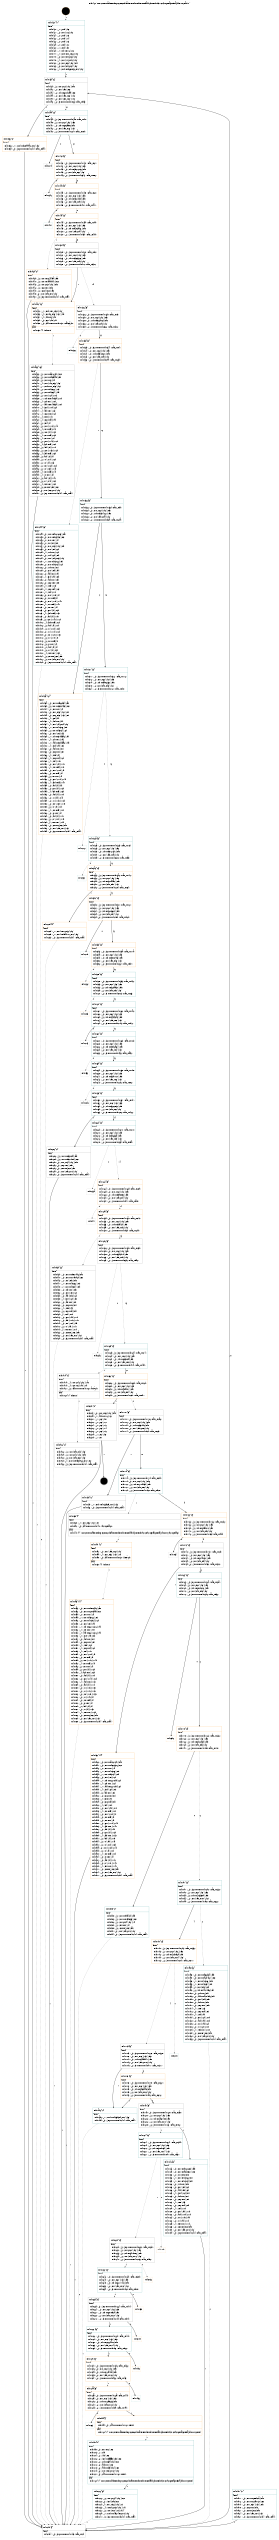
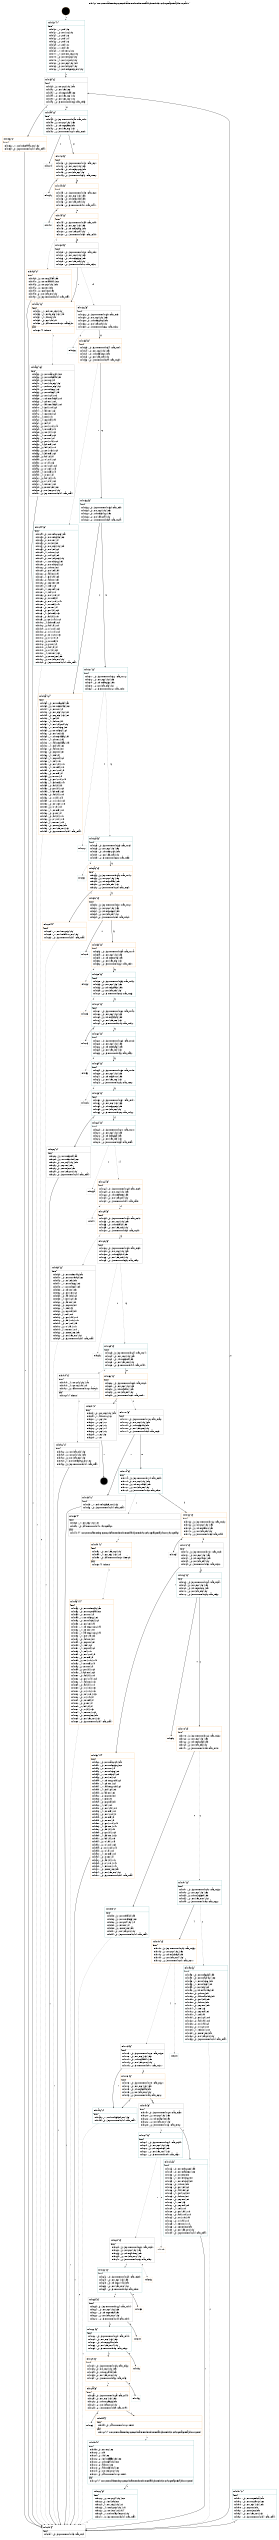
edge "0x4022f7 [21]" -> "0x402404 [5]": now "0x401926 [21]" -> "0x402404 [5]"
